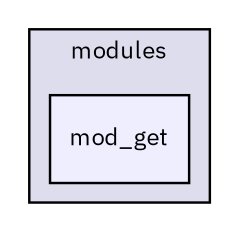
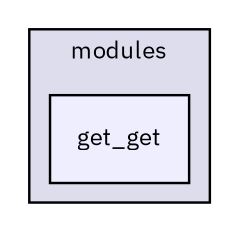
node "mod_get": label "mod_get" -> "get_get"
